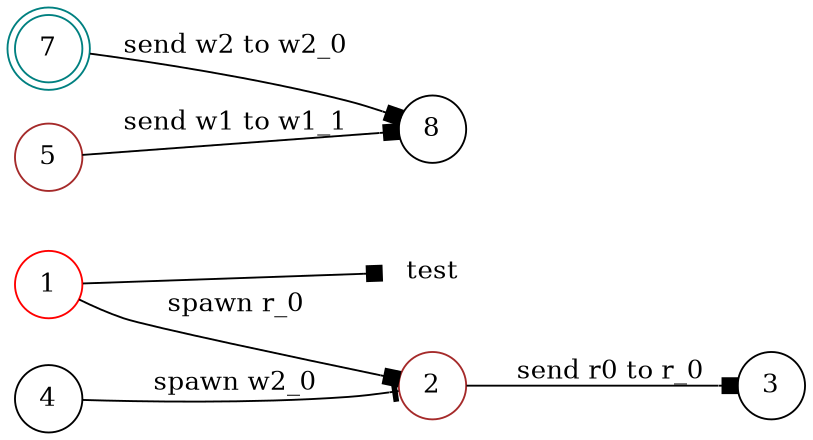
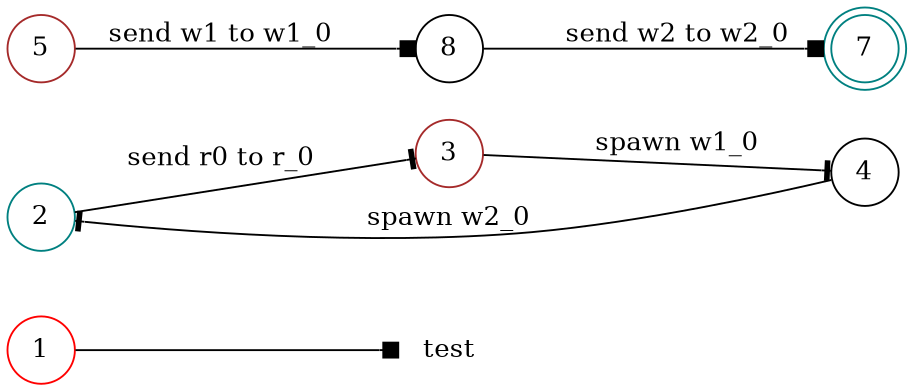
edge "7" -> "8": reversed
edge "5" -> "8": label "send w1 to w1_1" -> "send w1 to w1_0"
edge "3" -> "4": added, label "spawn w1_0"
edge "1" -> "2": removed, label "spawn r_0"
node "2": color brown -> teal
edge "2" -> "3": arrowhead box -> tee
node "3": color black -> brown
